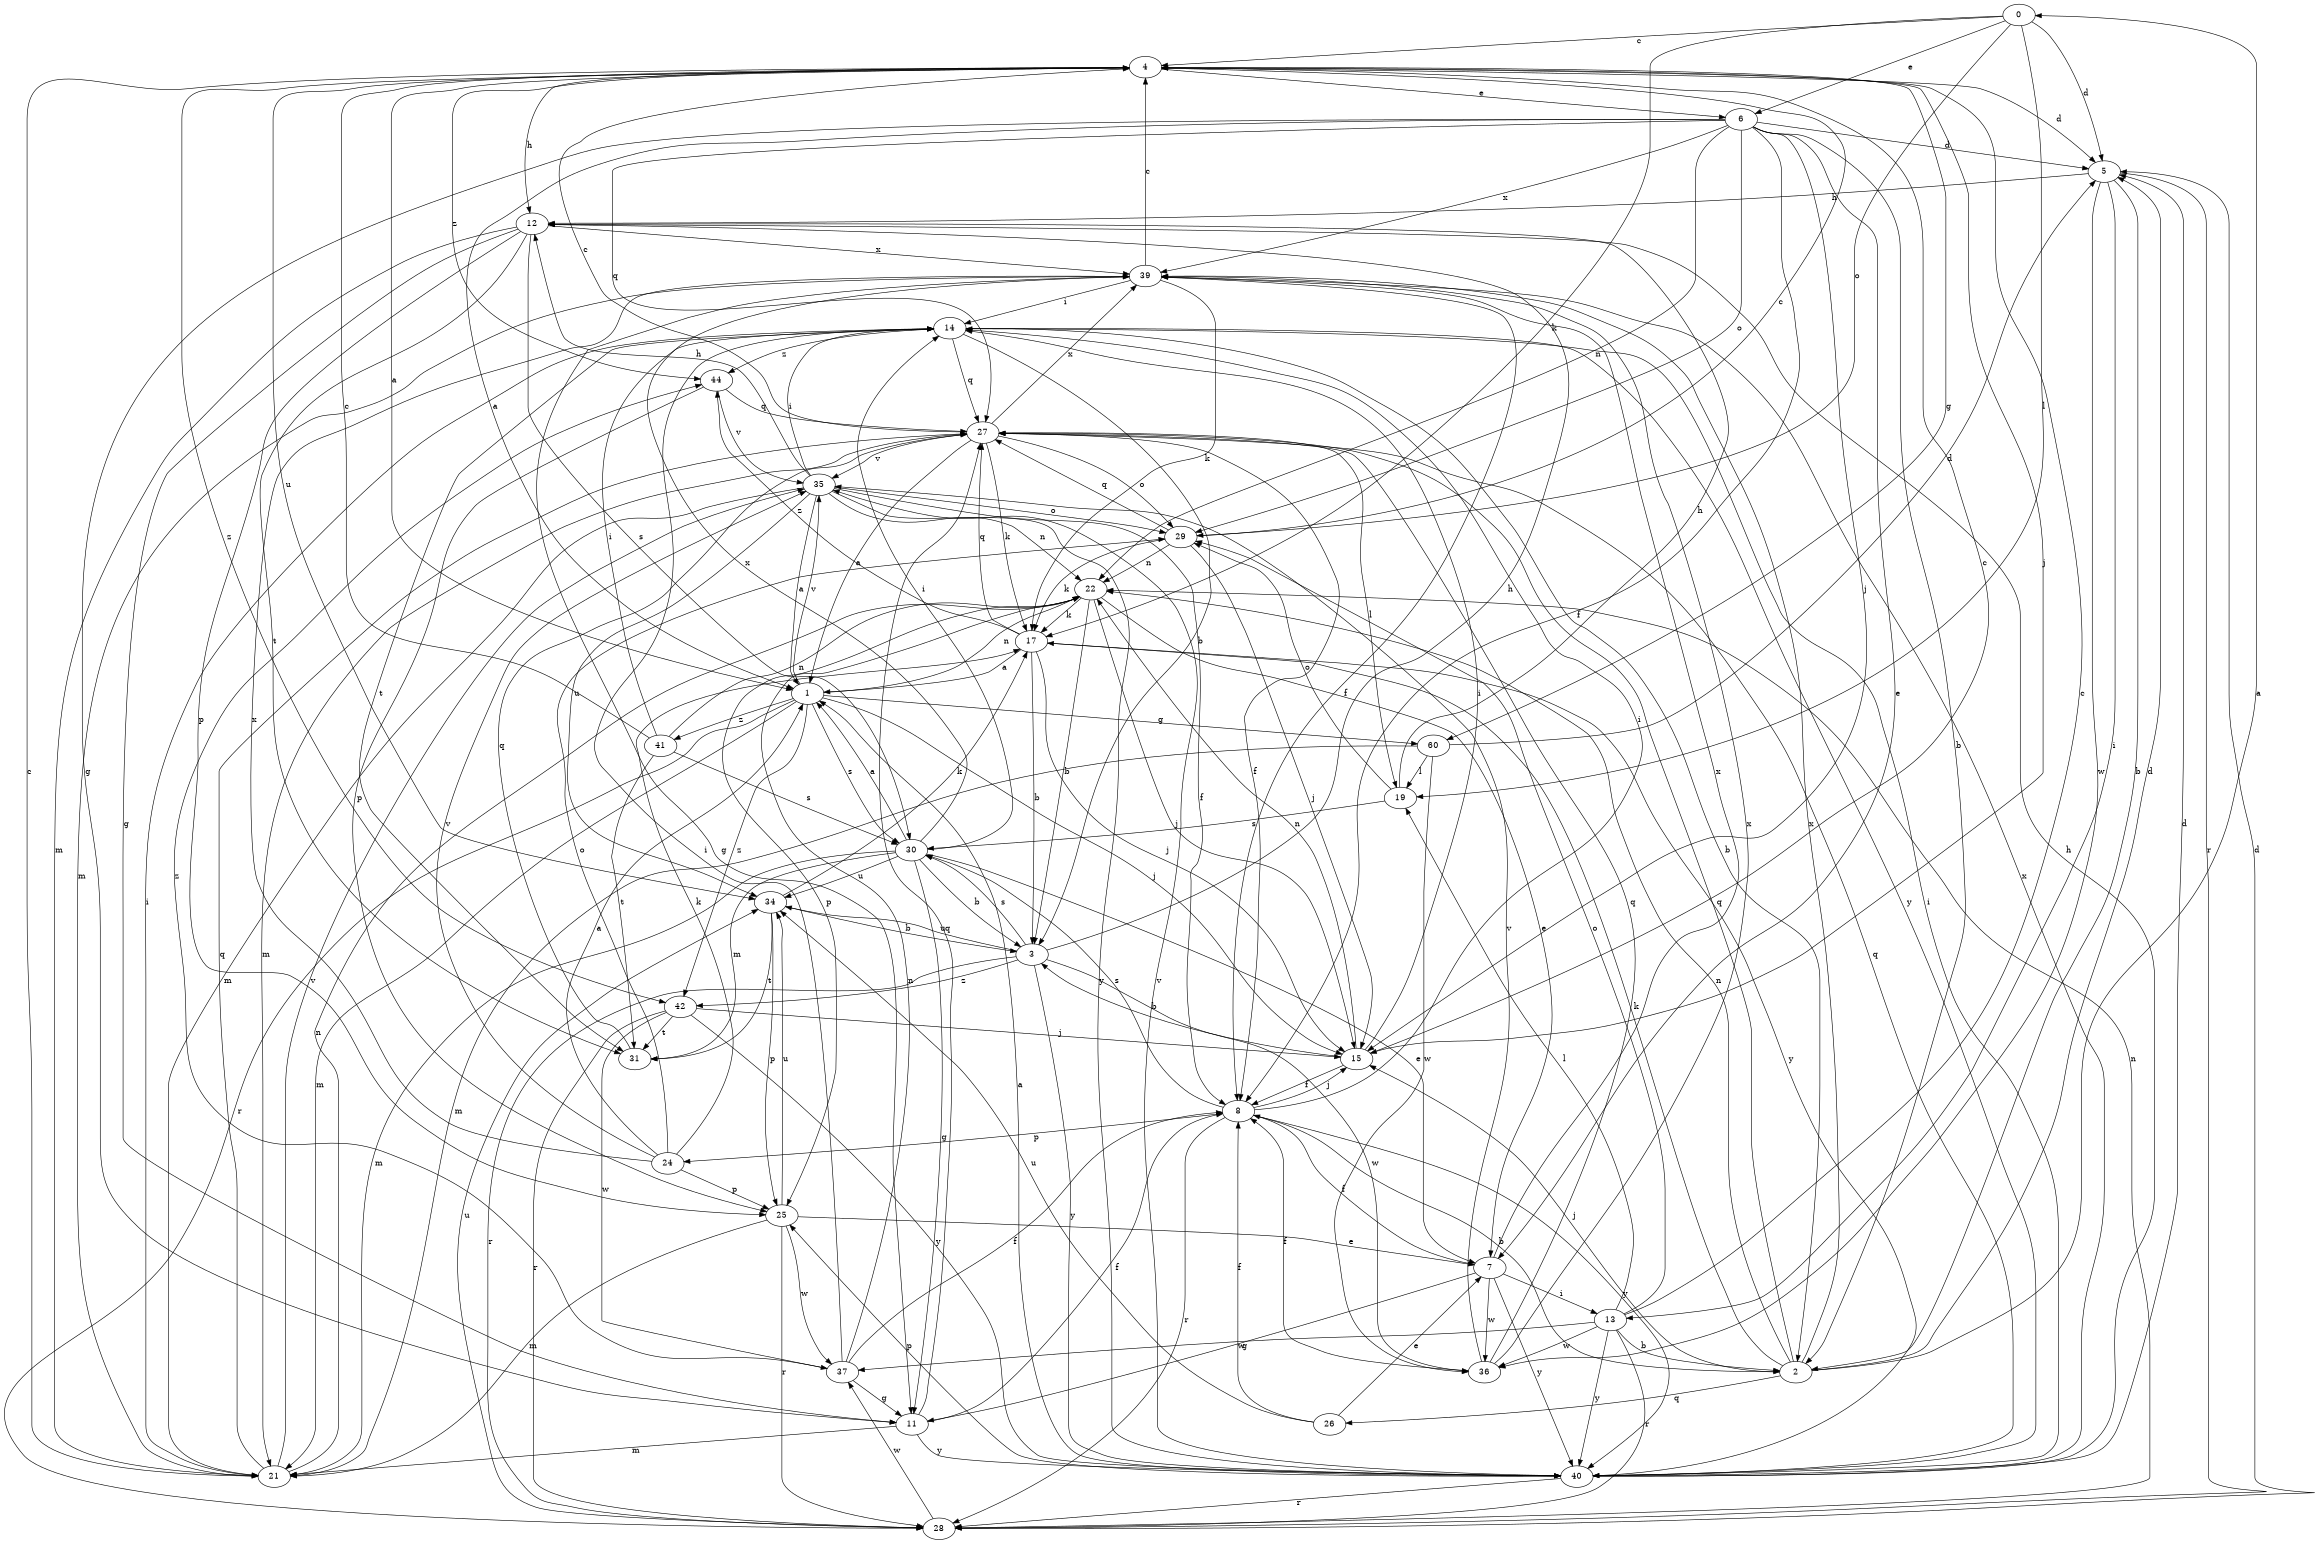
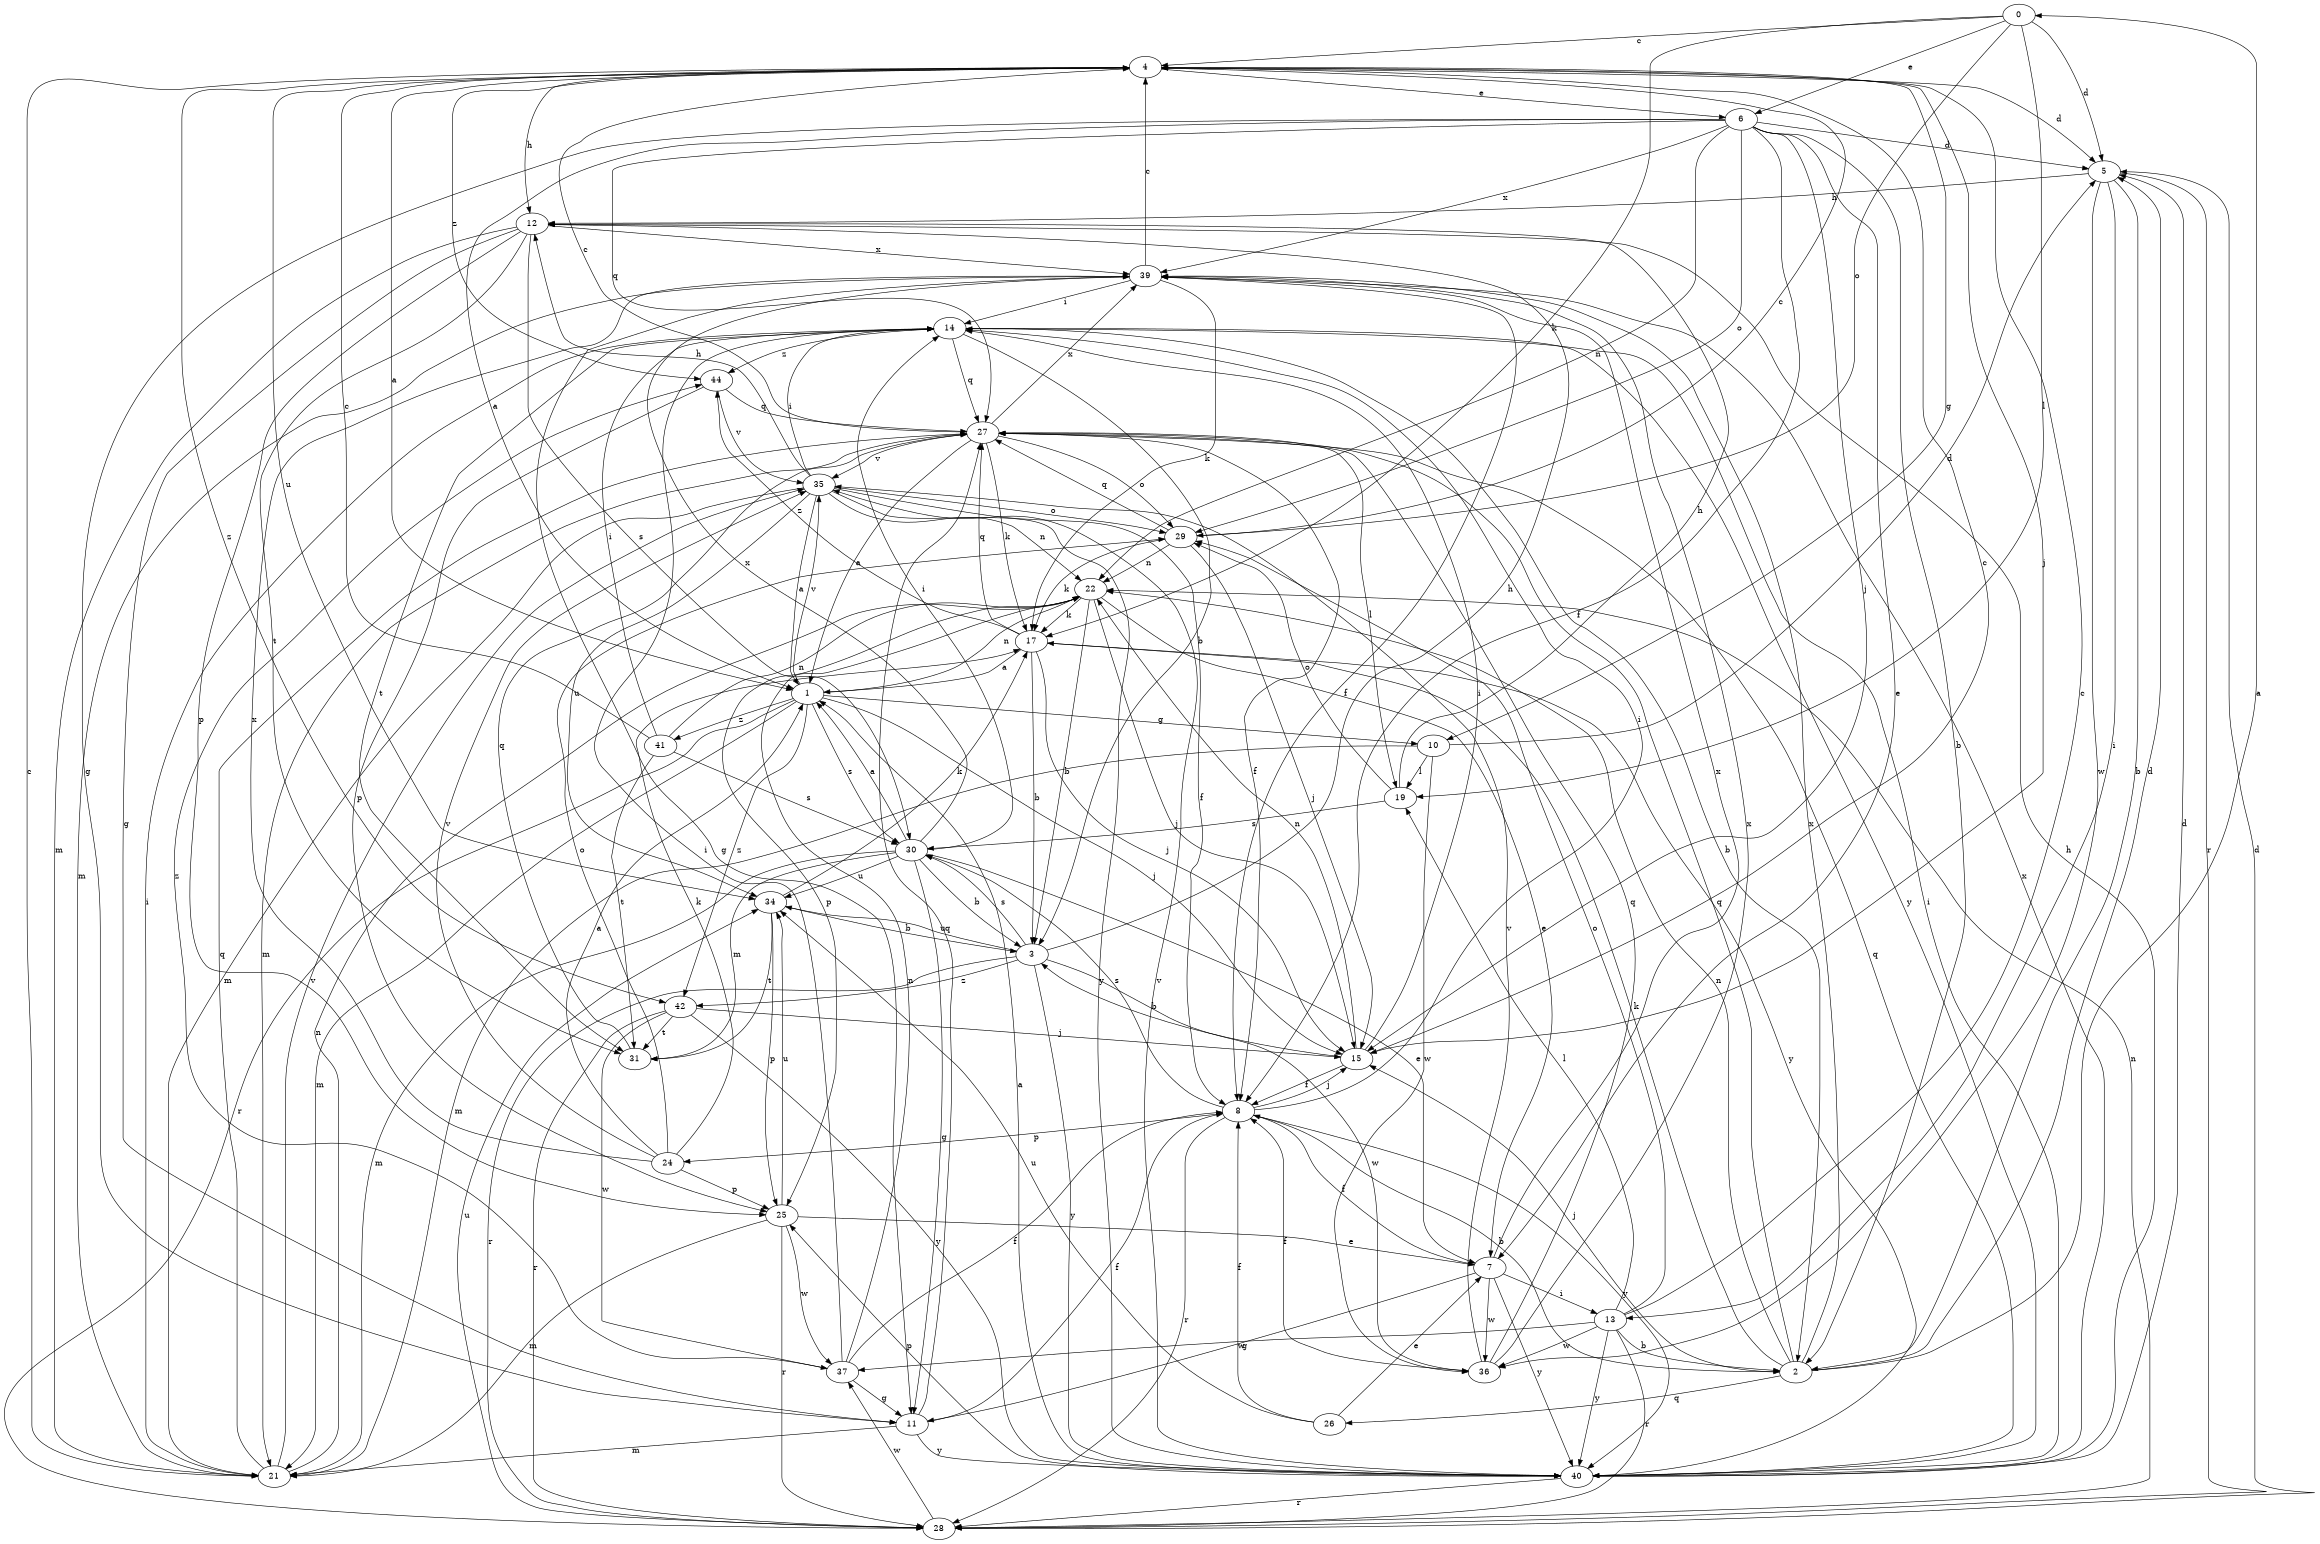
node "60": label "60" -> "10"
